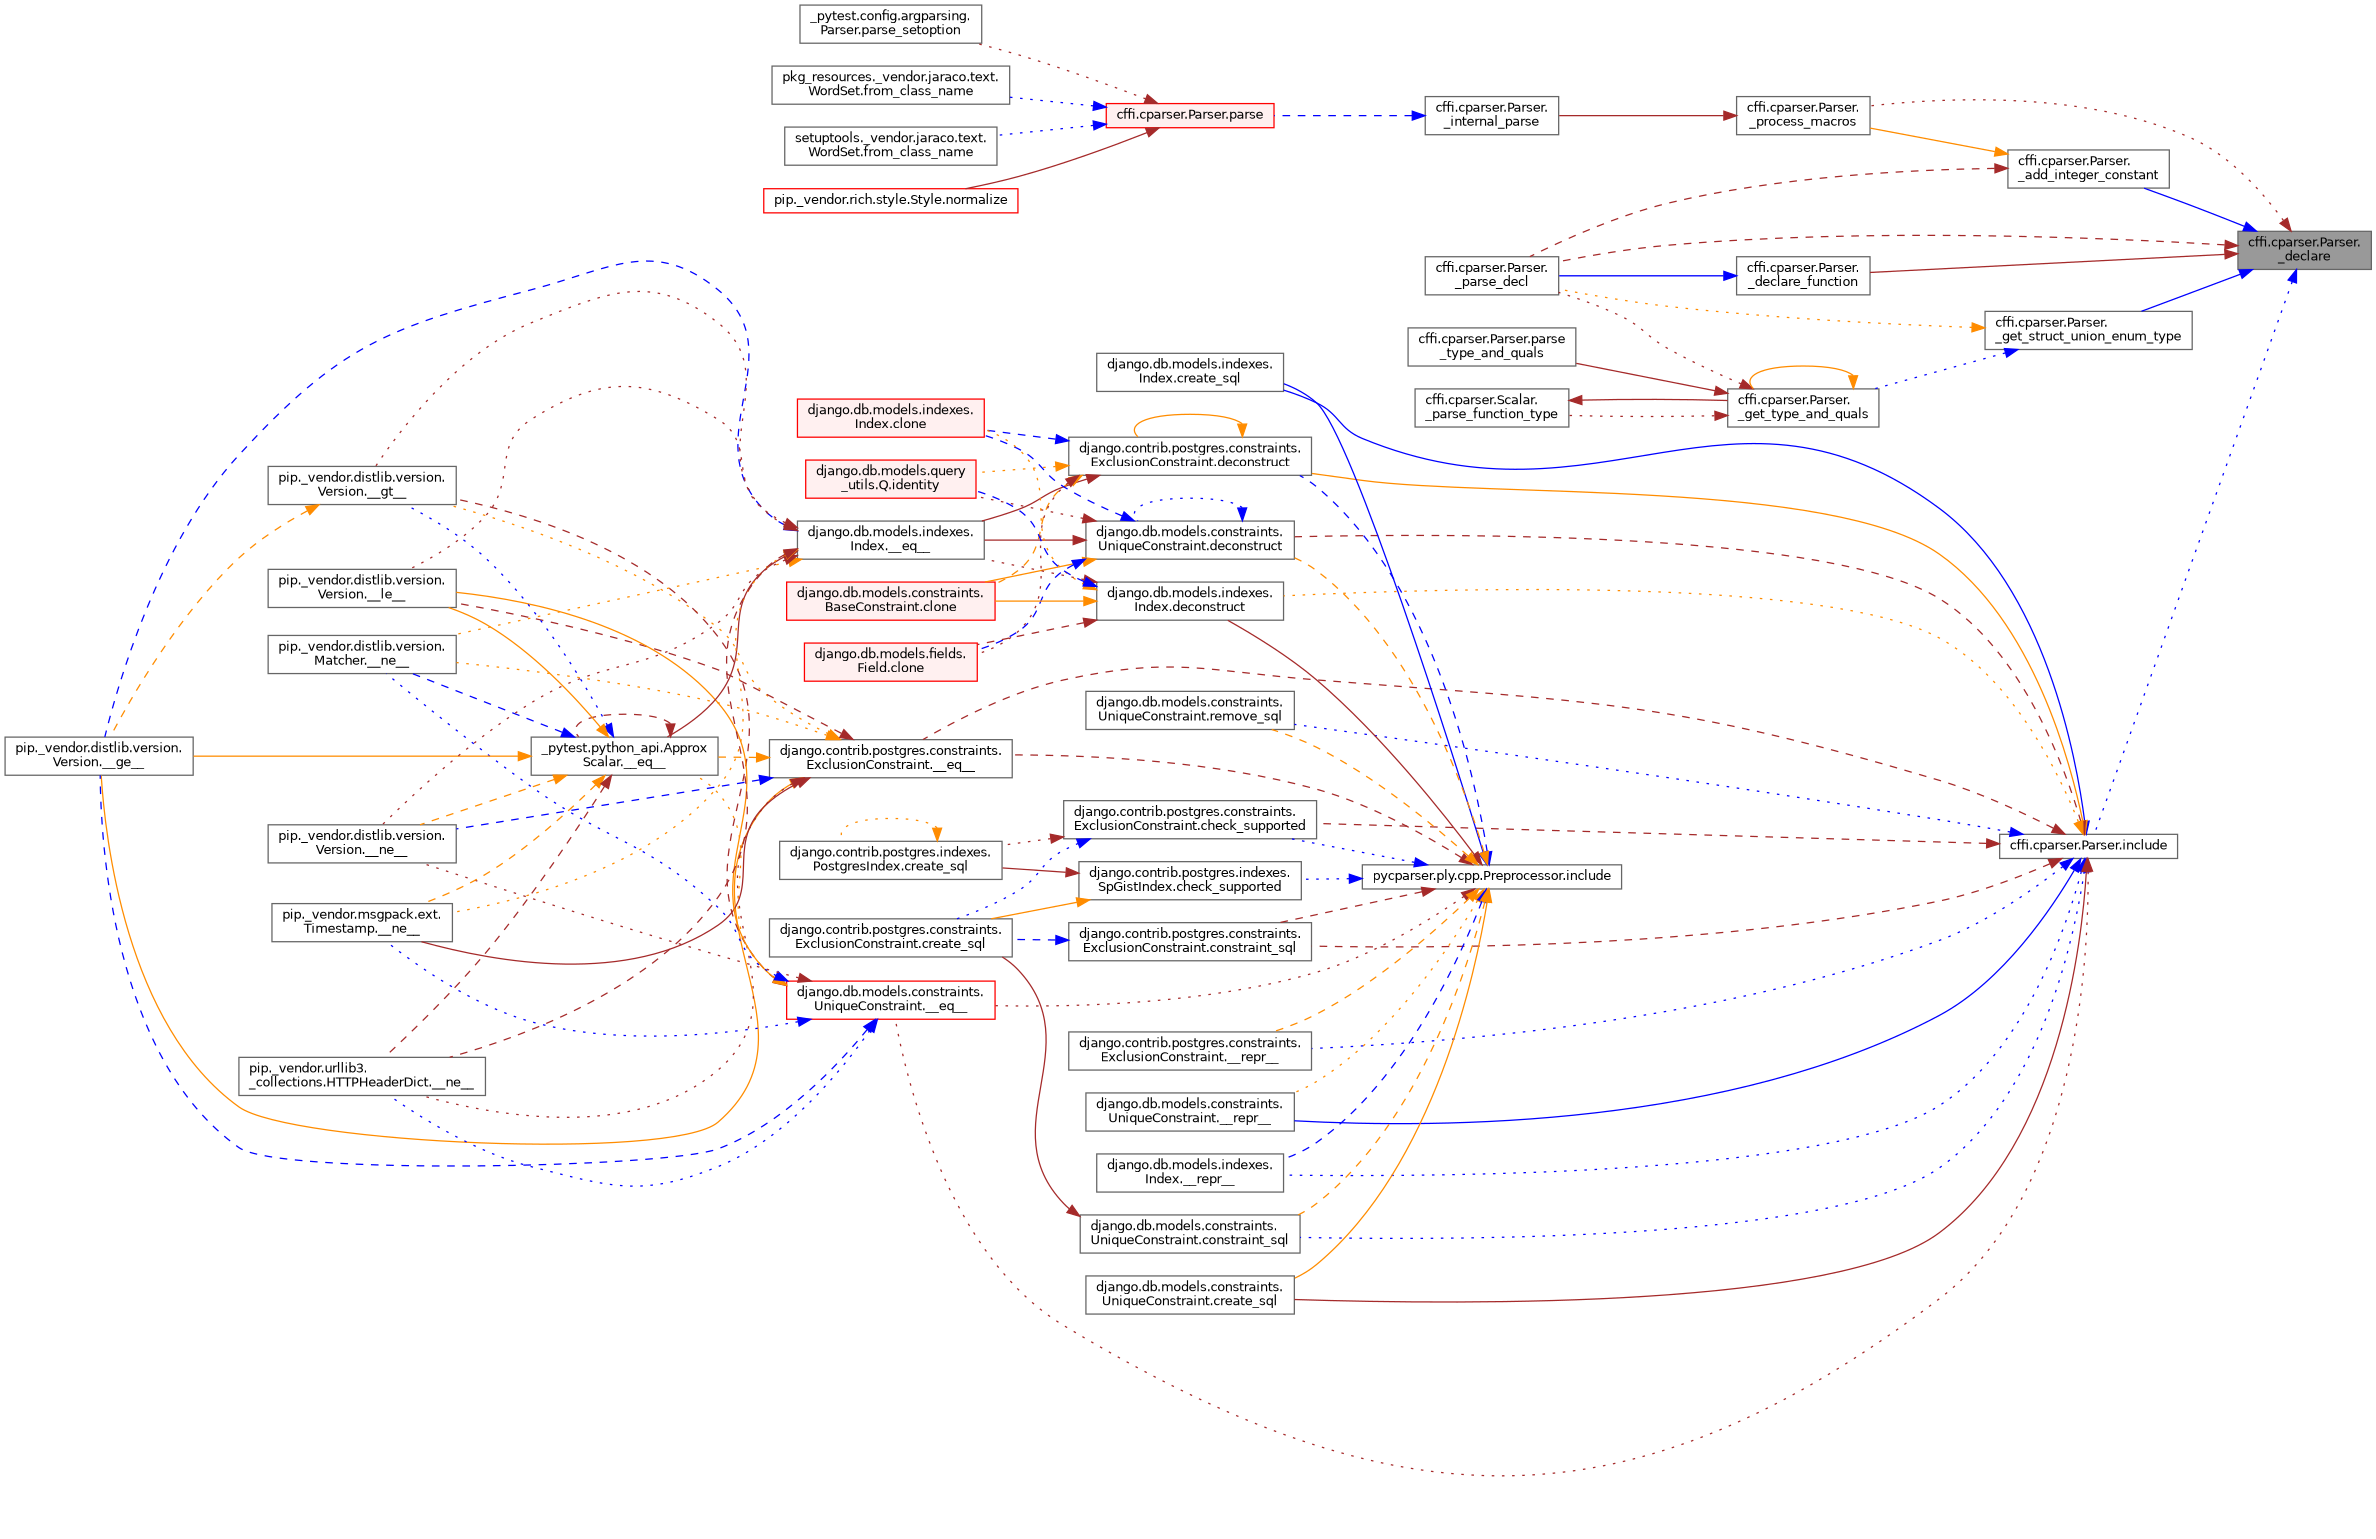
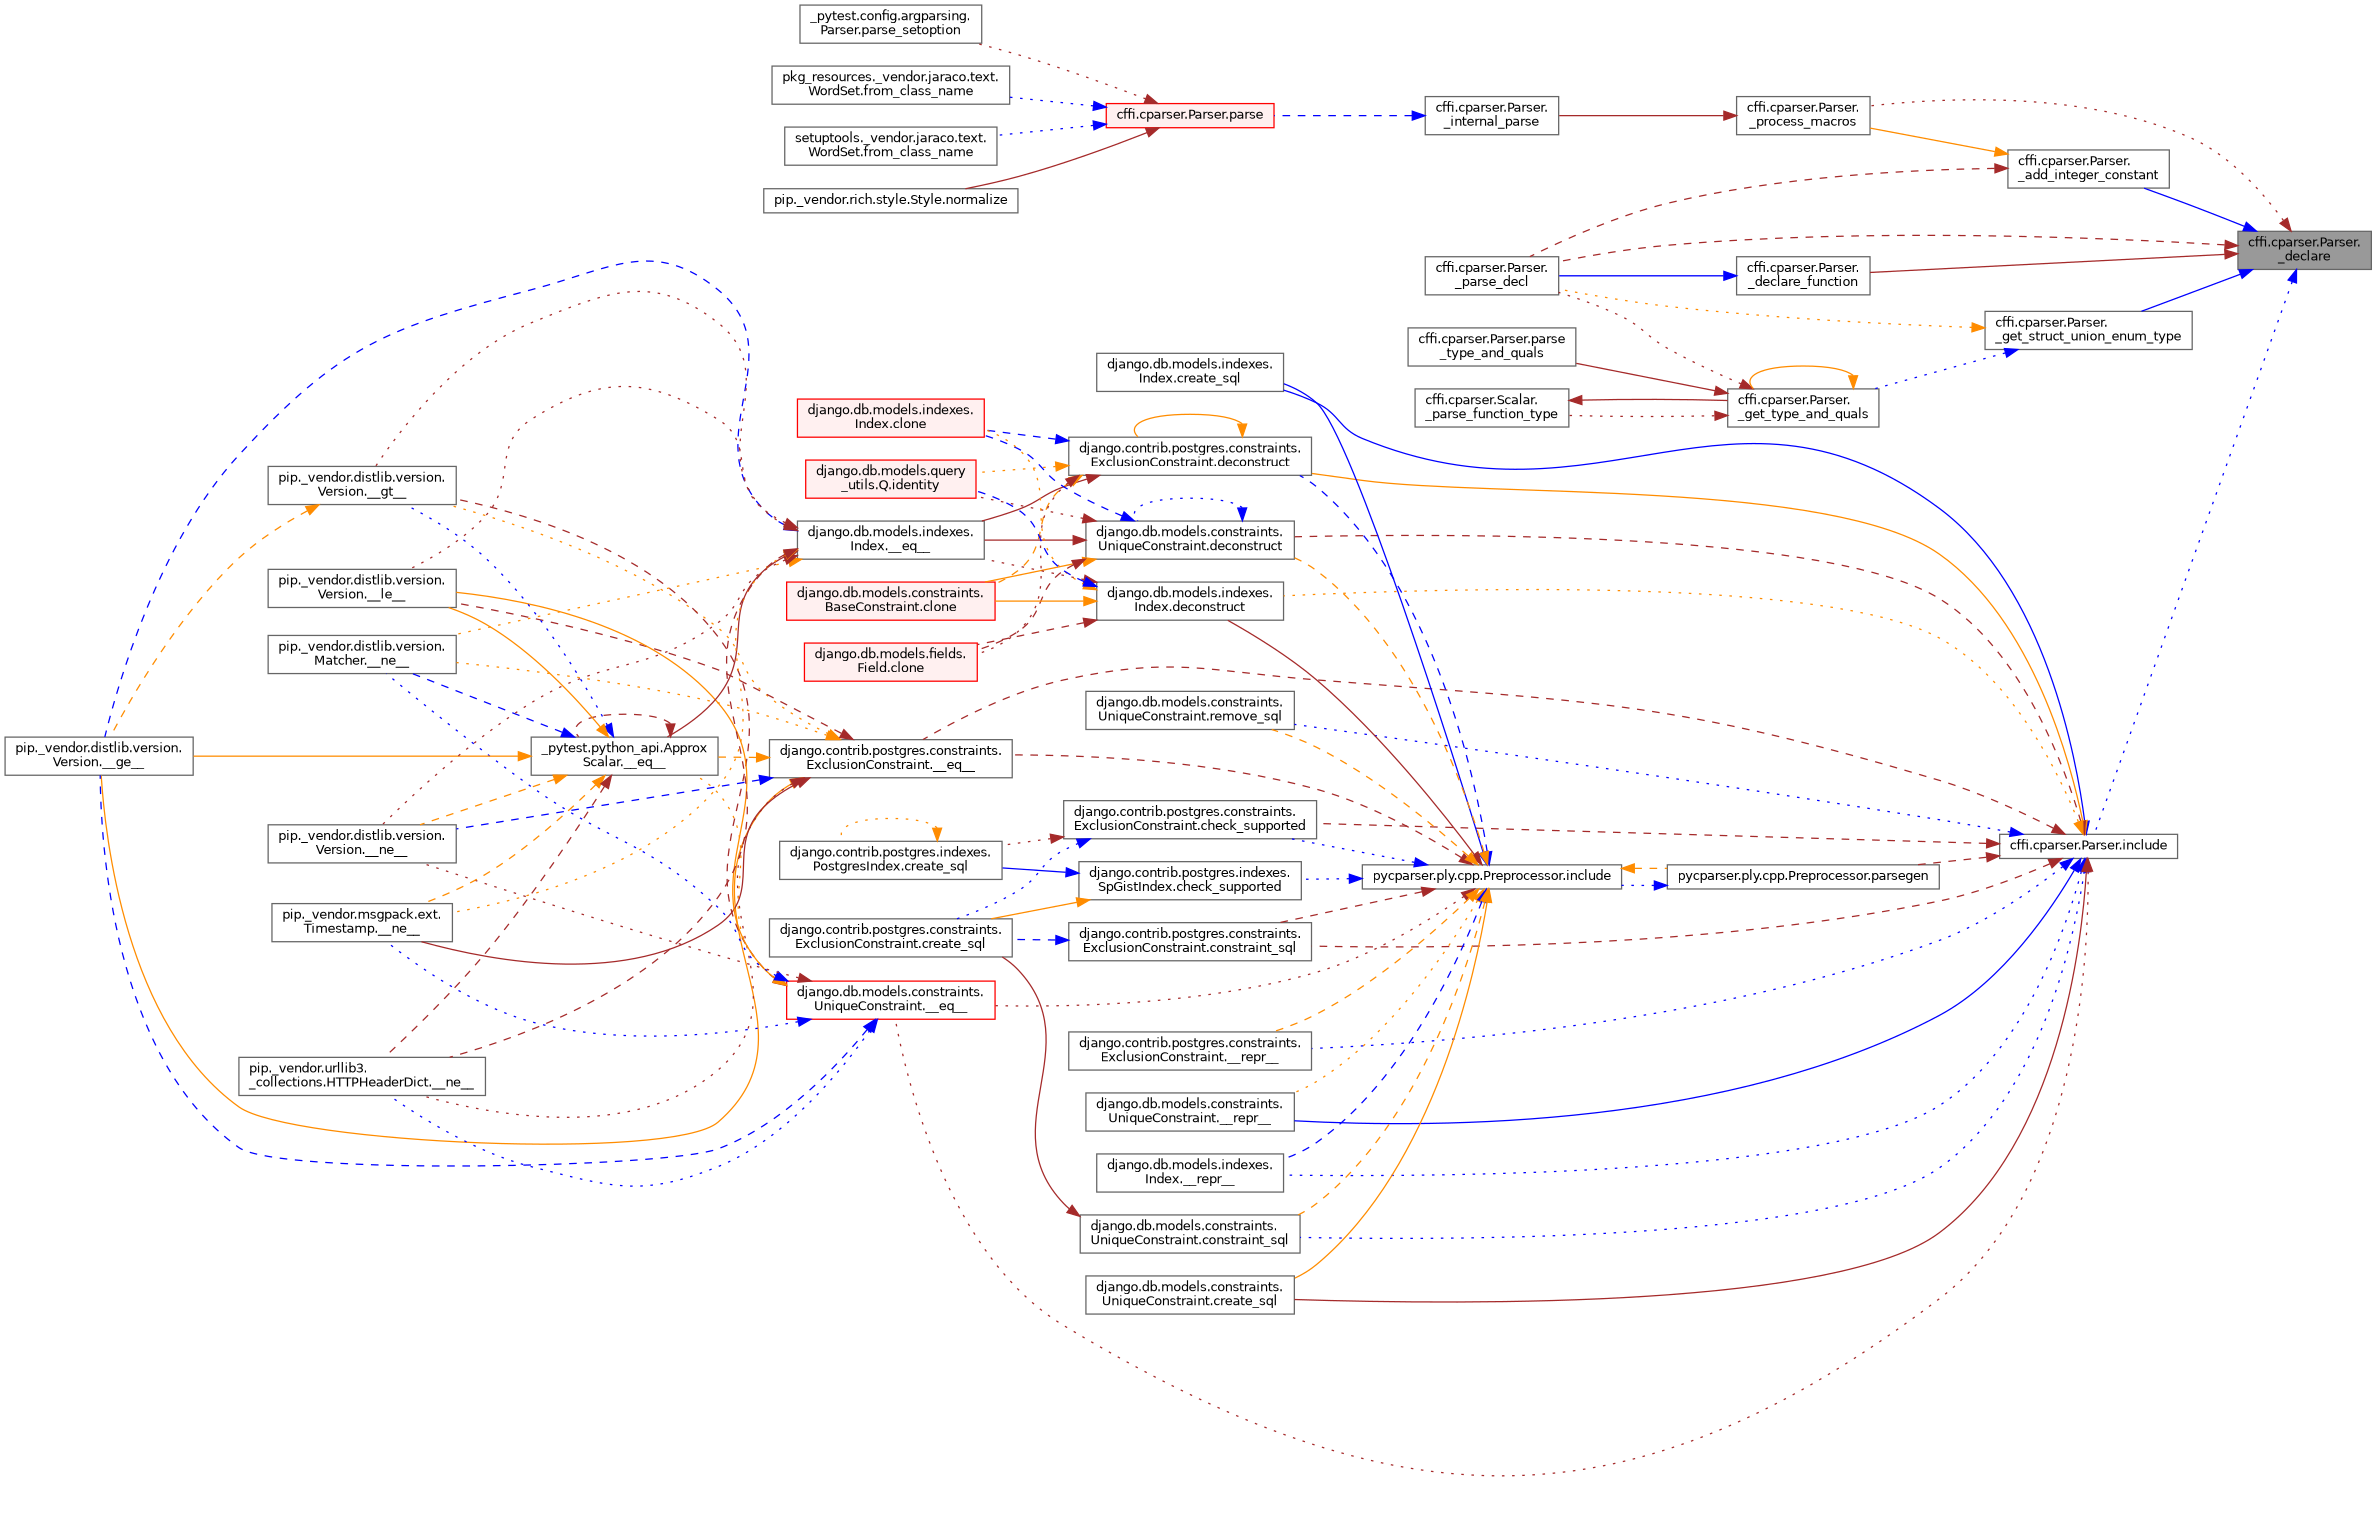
node "pip._vendor.rich.style.Style.normalize": color red -> grey40
edge "django.db.models.fields. Field.clone" -> "django.db.models.constraints. UniqueConstraint.deconstruct": color blue -> brown
edge "django.contrib.postgres.indexes. PostgresIndex.create_sql" -> "django.contrib.postgres.indexes. SpGistIndex.check_supported": color brown -> blue
node "pycparser.ply.cpp.Preprocessor.parsegen": added
